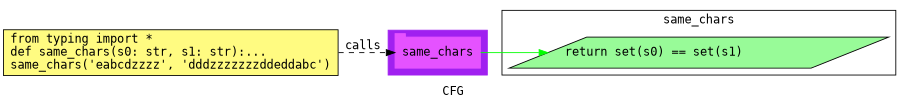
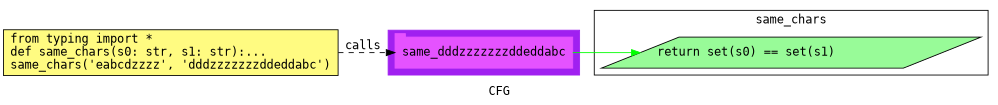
node "same_chars": label "same_chars" -> "same_dddzzzzzzzddeddabc"
